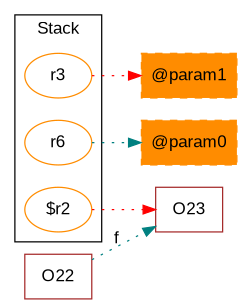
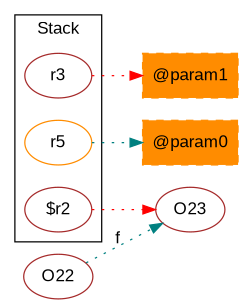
node "r3": color darkorange -> brown
node "r6": label "r6" -> "r5"
node "$r2": color darkorange -> brown
node "O23": shape box -> ellipse
node "O22": shape box -> ellipse
